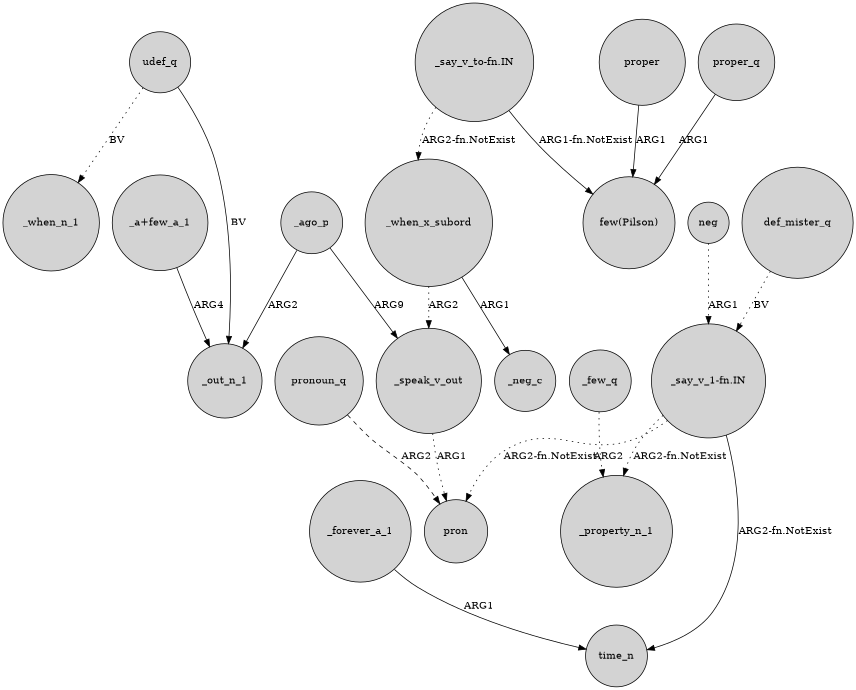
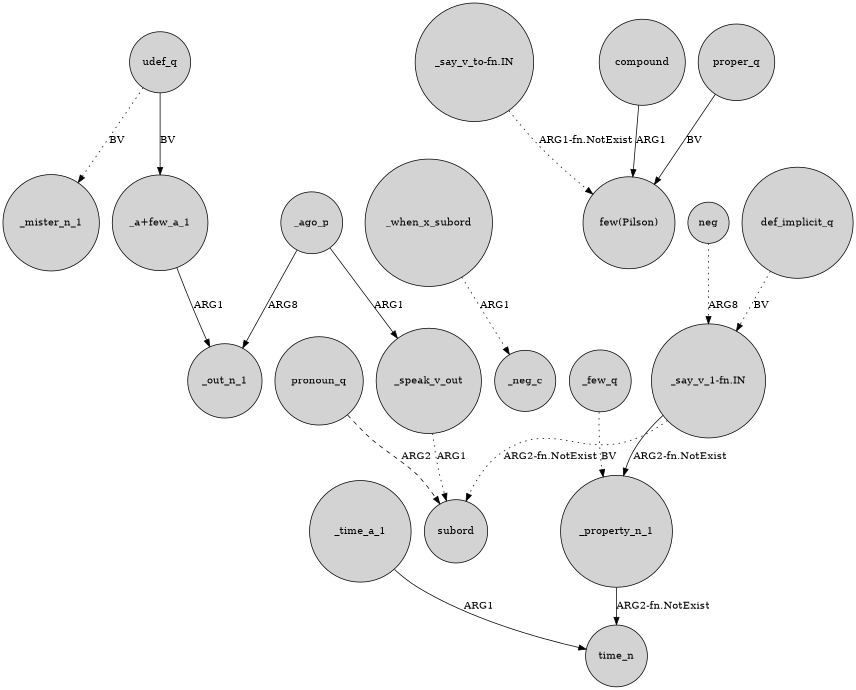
node "proper": label "proper" -> "compound"
edge "_say_v_to-fn.IN" -> "_when_x_subord": removed, label "ARG2-fn.NotExist"
edge "proper_q" -> "few(Pilson)": label "ARG1" -> "BV"
edge "_say_v_to-fn.IN" -> "few(Pilson)": style solid -> dotted
edge "udef_q" -> "_out_n_1": now "udef_q" -> "_a+few_a_1"
node "_when_n_1": label "_when_n_1" -> "_mister_n_1"
node "def_mister_q": label "def_mister_q" -> "def_implicit_q"
edge "_when_x_subord" -> "_speak_v_out": removed, label "ARG2"
edge "_a+few_a_1" -> "_out_n_1": label "ARG4" -> "ARG1"
edge "_ago_p" -> "_out_n_1": label "ARG2" -> "ARG8"
edge "_ago_p" -> "_speak_v_out": label "ARG9" -> "ARG1"
edge "neg" -> "_say_v_1-fn.IN": label "ARG1" -> "ARG8"
edge "_when_x_subord" -> "_neg_c": style solid -> dotted
edge "_say_v_1-fn.IN" -> "_property_n_1": style dotted -> solid
edge "_few_q" -> "_property_n_1": label "ARG2" -> "BV"
node "_forever_a_1": label "_forever_a_1" -> "_time_a_1"
node "pron": label "pron" -> "subord"
edge "_say_v_1-fn.IN" -> "time_n": now "_property_n_1" -> "time_n"
